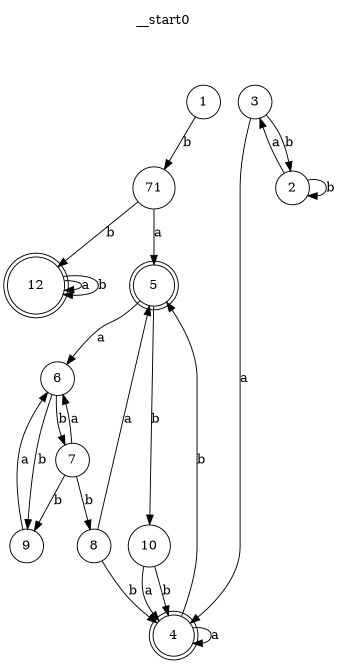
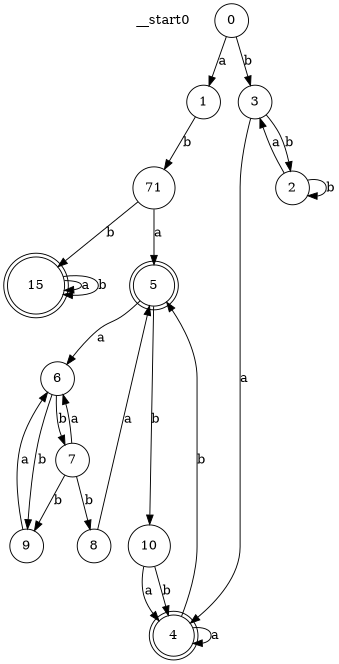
node "0": added
node "12": label "12" -> "15"
edge "8" -> "4": removed, label "b"
